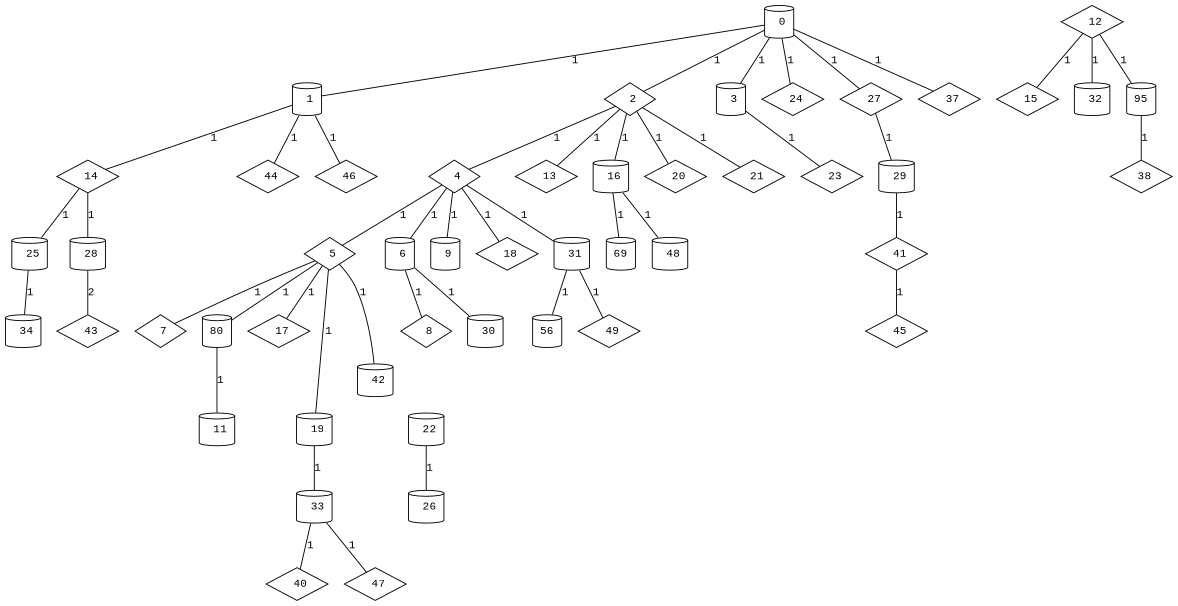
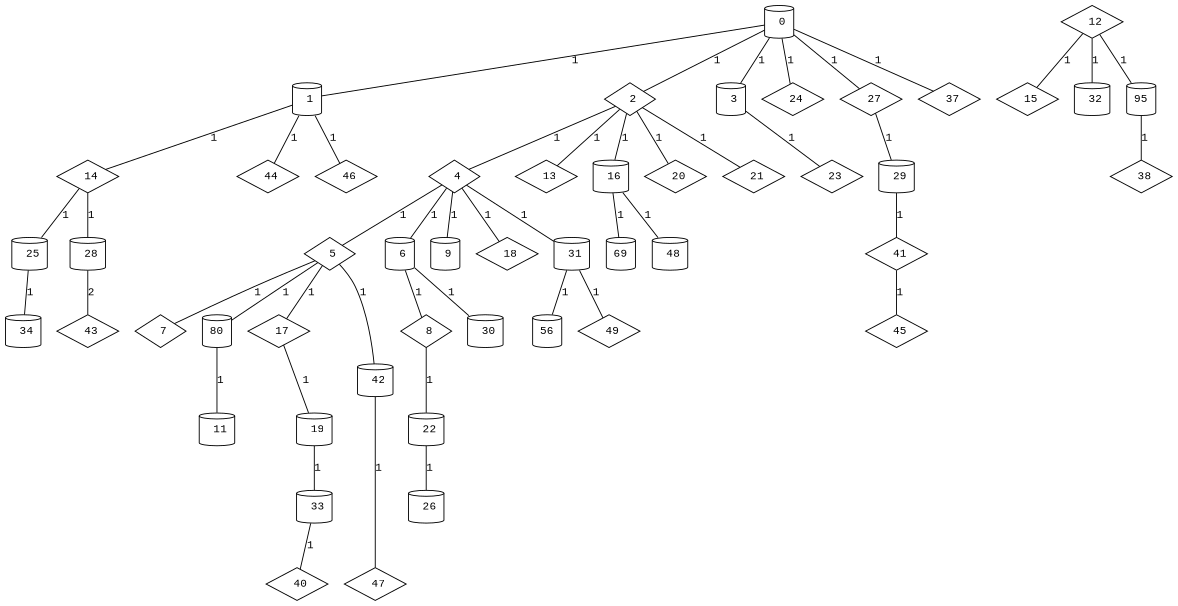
edge "5" -- "19": now "17" -- "19"
edge "8" -- "22": added, label "1"
edge "33" -- "47": now "42" -- "47"
